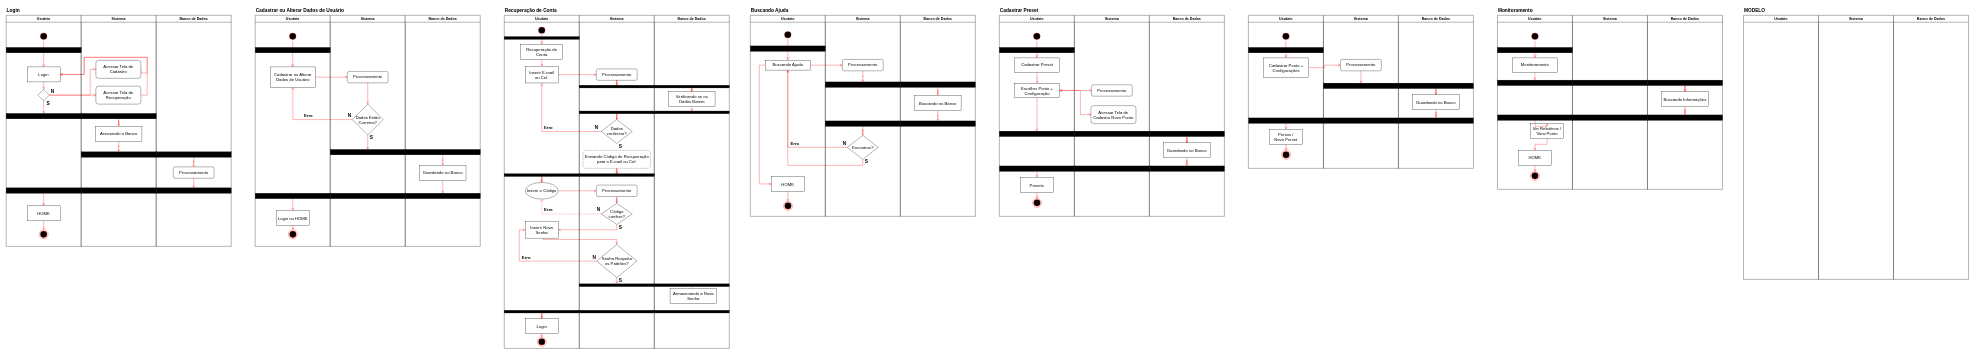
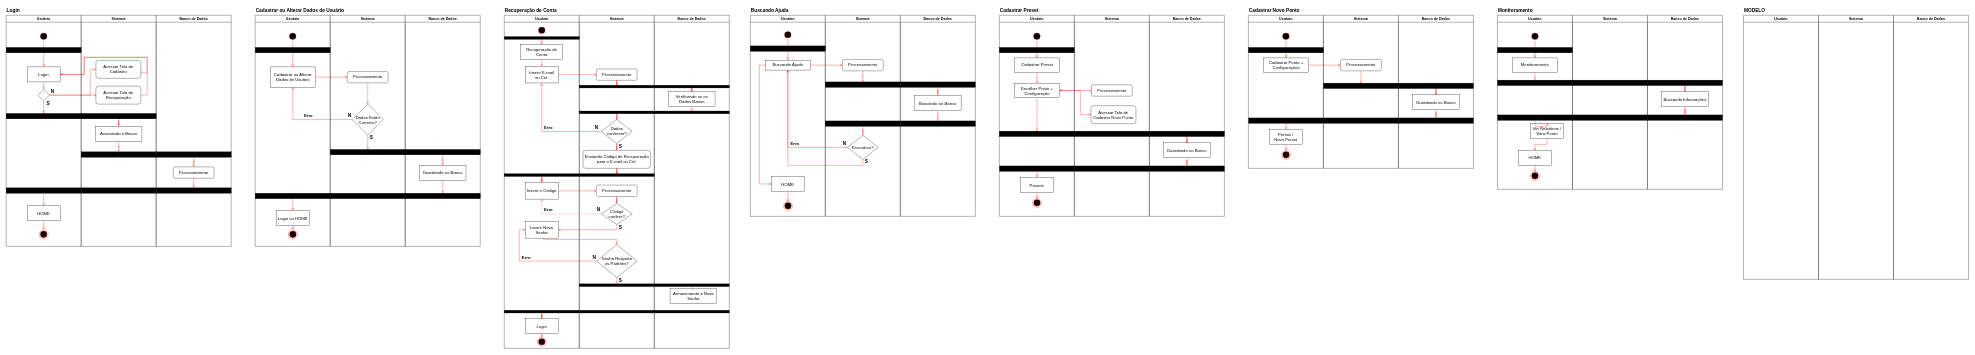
node "Cadastrar Novo Ponto": added
node "Cadastrar Ponto + Configurações": size 45x20 -> 45x14
edge "Dados conferem?" -> "Enviando Código de Recuperação para o E-mail ou Cel.": added
node "Enviando Código de Recuperação para o E-mail ou Cel.": style dashed -> solid
node "Insere o Código": shape ellipse -> rectangle
